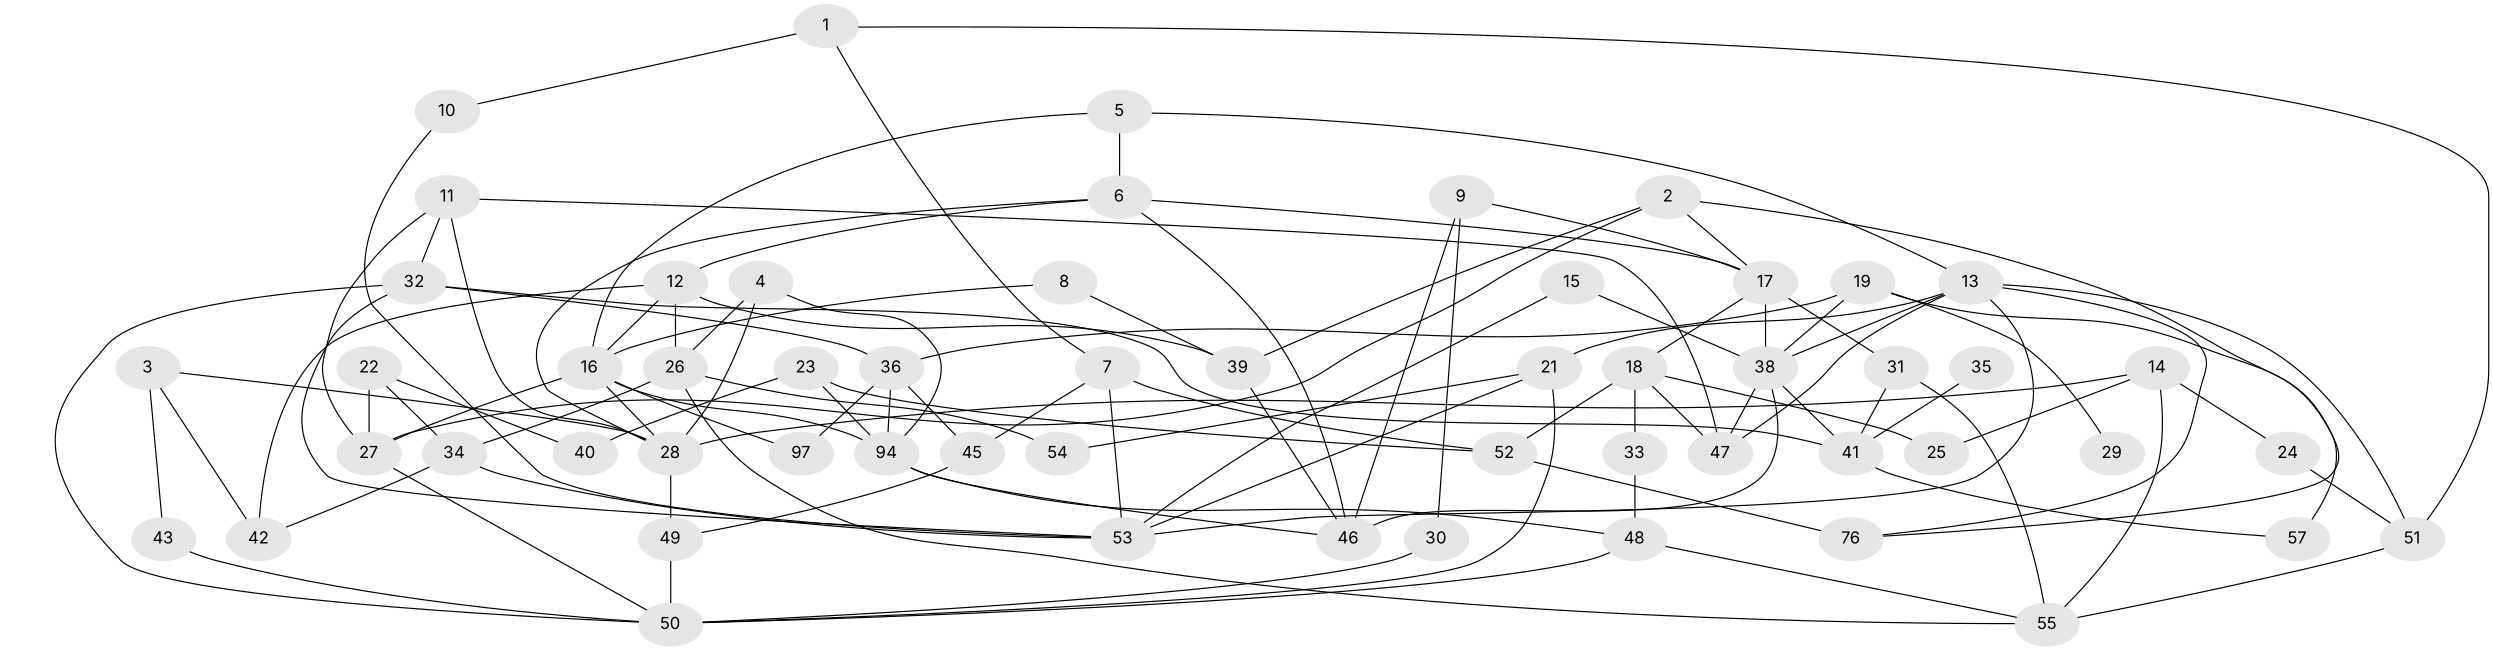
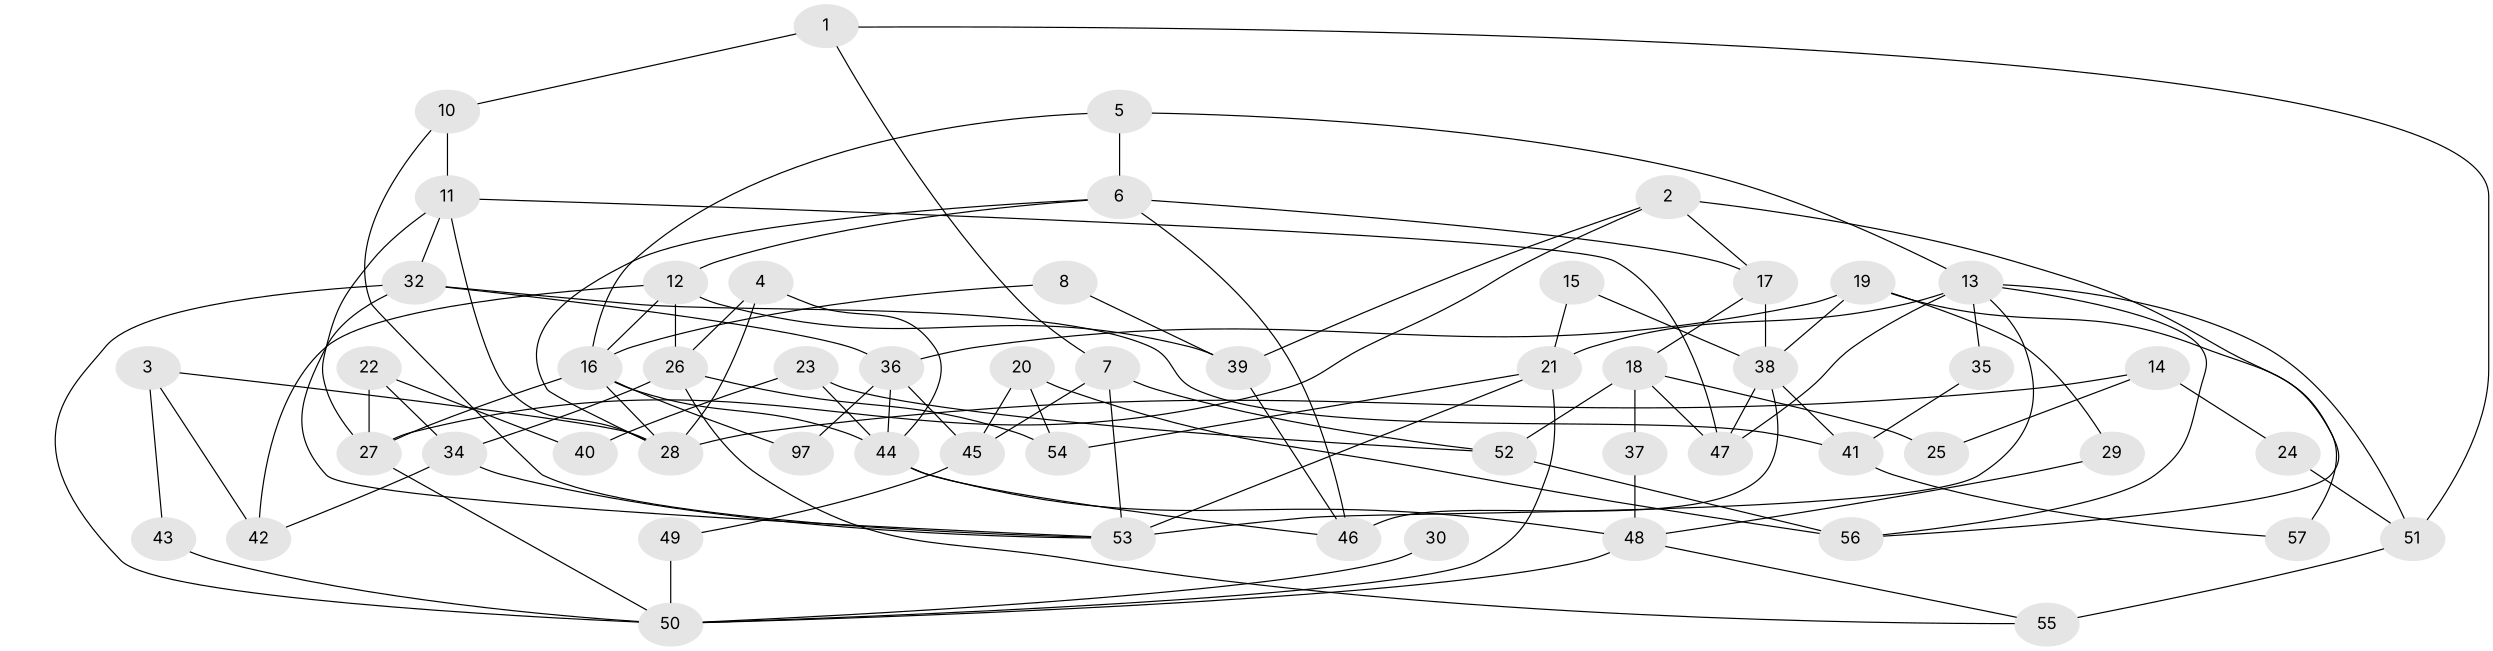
edge "10" -- "11": added
node "9": removed
edge "13" -- "38": now "13" -- "35"
node "20": added
node "31": removed
edge "15" -- "53": now "15" -- "21"
node "94": label "94" -> "44"
node "33": label "33" -> "37"
edge "28" -- "49": removed
edge "14" -- "55": removed
edge "29" -- "48": added
node "76": label "76" -> "56"
